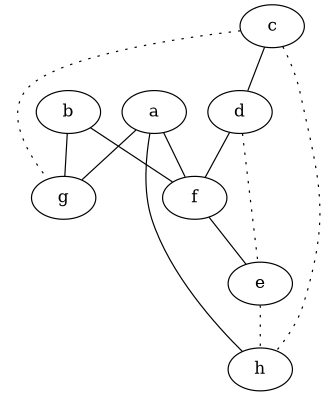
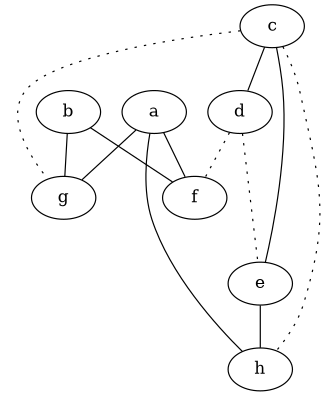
edge "d" -- "f": style solid -> dotted
edge "f" -- "e": now "c" -- "e"
edge "e" -- "h": style dotted -> solid
